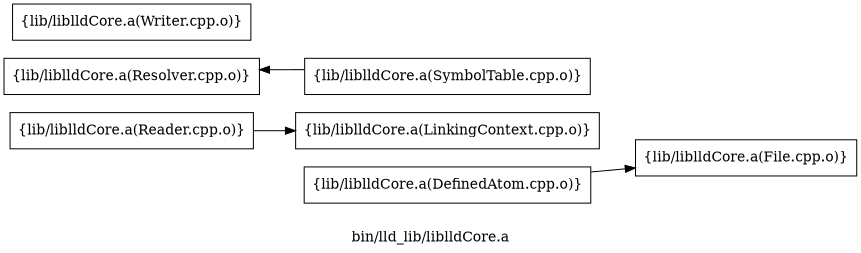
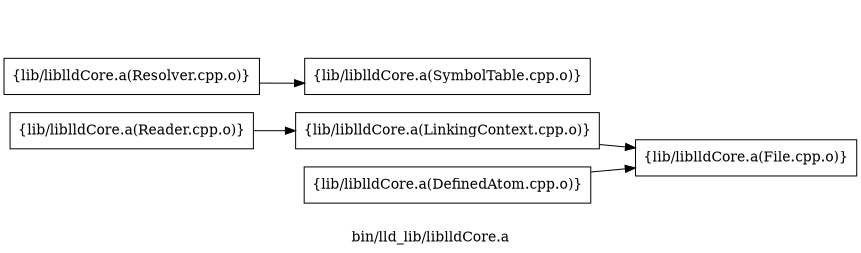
node "{lib/liblldCore.a(Writer.cpp.o)}": removed
edge "{lib/liblldCore.a(SymbolTable.cpp.o)}" -> "{lib/liblldCore.a(Resolver.cpp.o)}": reversed
edge "{lib/liblldCore.a(LinkingContext.cpp.o)}" -> "{lib/liblldCore.a(File.cpp.o)}": added
